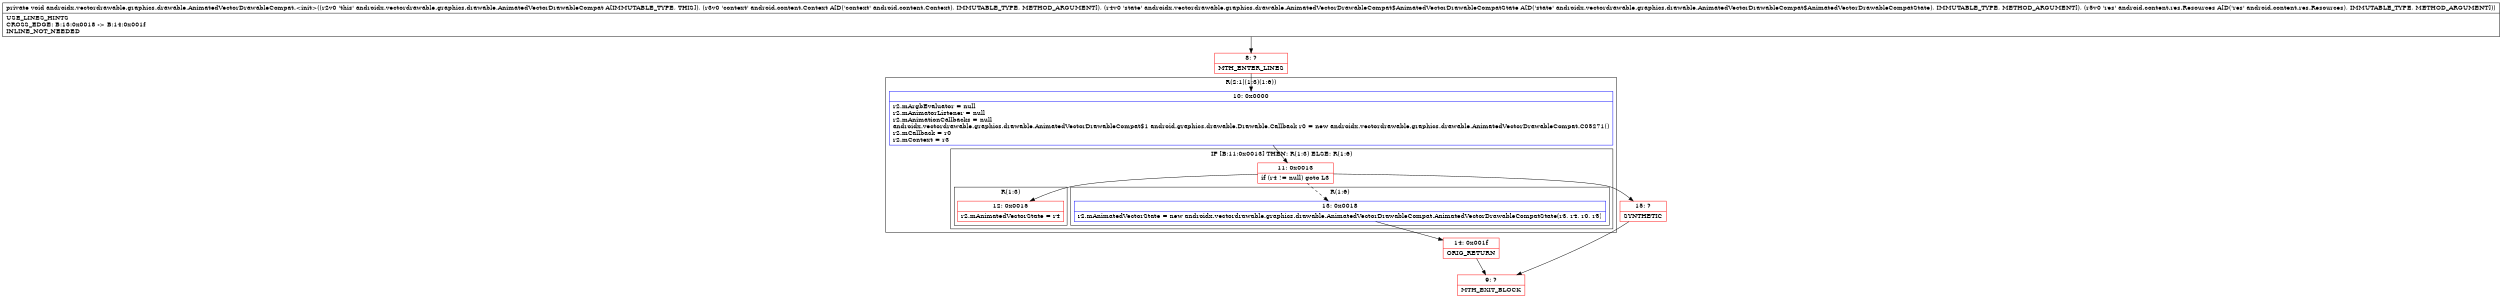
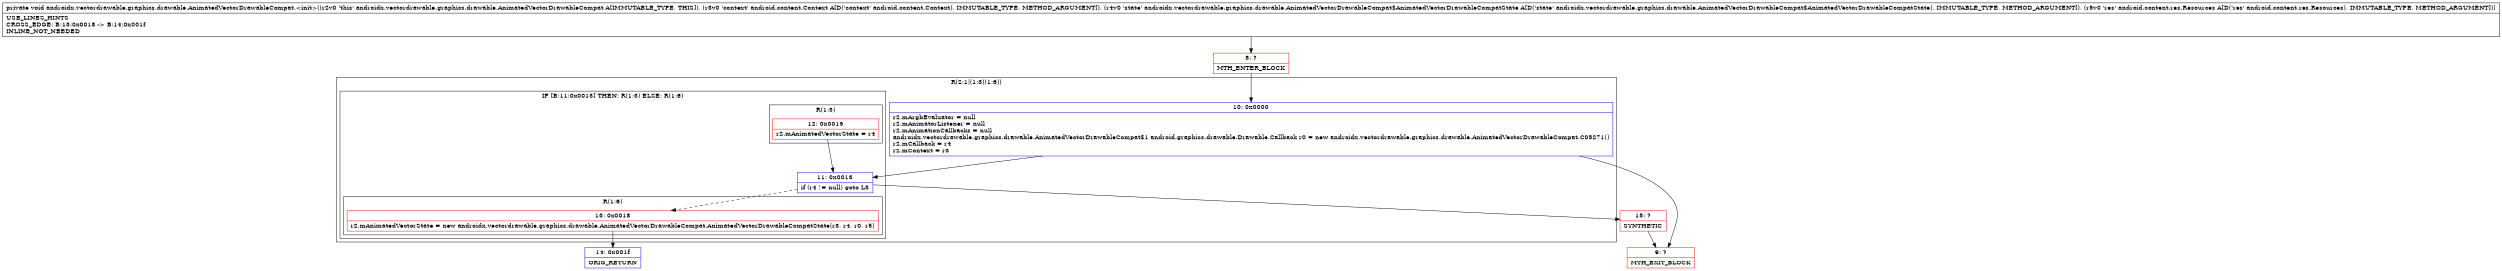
node "8: ?": text "MTH_ENTER_LINES" -> "MTH_ENTER_BLOCK"
node "10: 0x0000": text "r2.mCallback = r0" -> "r2.mCallback = r4"
node "11: 0x0013": color red -> blue
edge "11: 0x0013" -> "12: 0x0015": reversed
node "13: 0x0018": color blue -> red
node "14: 0x001f": color red -> blue
edge "14: 0x001f" -> "9: ?": now "10: 0x0000" -> "9: ?"
